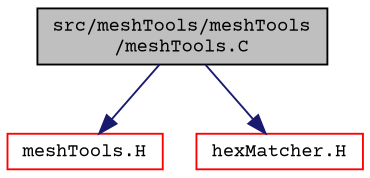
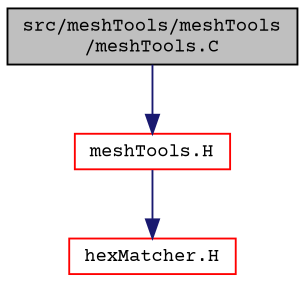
edge "src/meshTools/meshTools /meshTools.C" -> "hexMatcher.H": now "meshTools.H" -> "hexMatcher.H"
